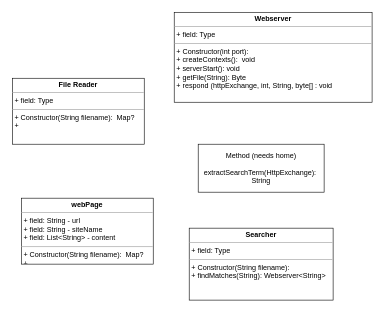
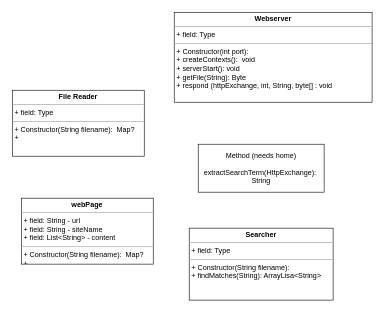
node "File Reader + field: Type + Constructor(String filename): Map? +": moved (78, 111) -> (78, 123)
node "Searcher + field: Type + Constructor(String filename): + findMatches(String): Webserver<String>": label "Searcher + field: Type + Constructor(String filename): + findMatches(String): Webserver<String>" -> "Searcher + field: Type + Constructor(String filename): + findMatches(String): ArrayLisa<String>"
